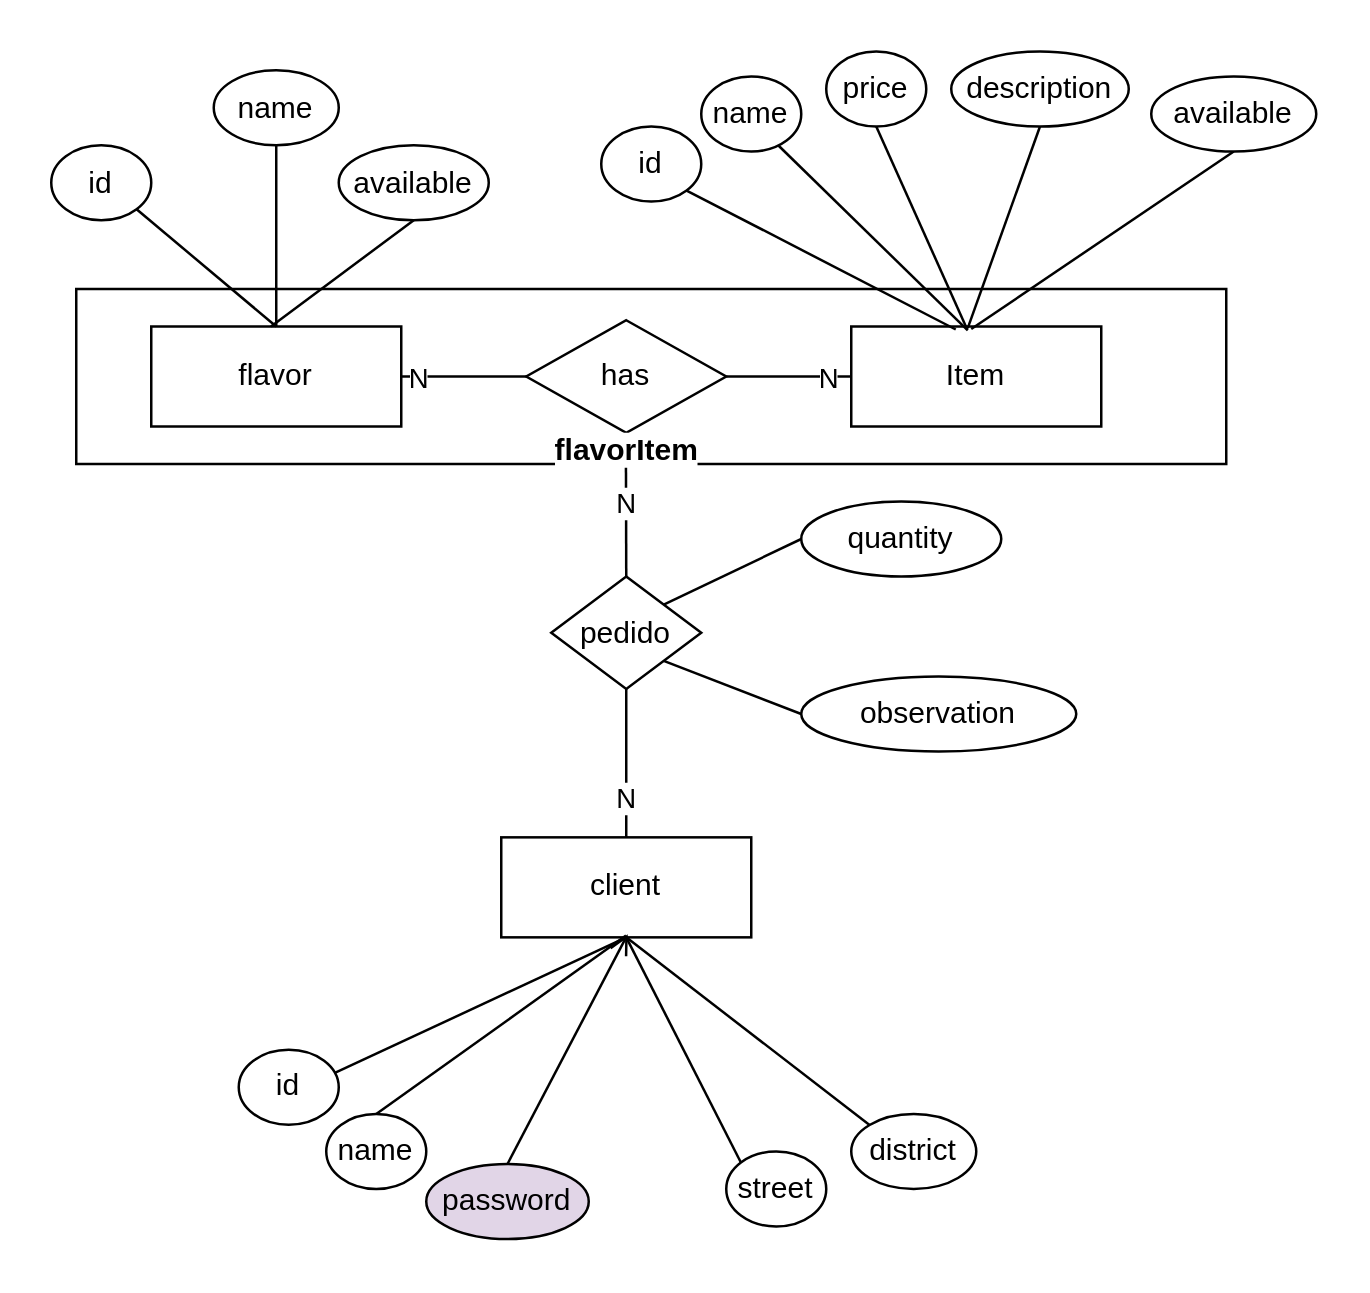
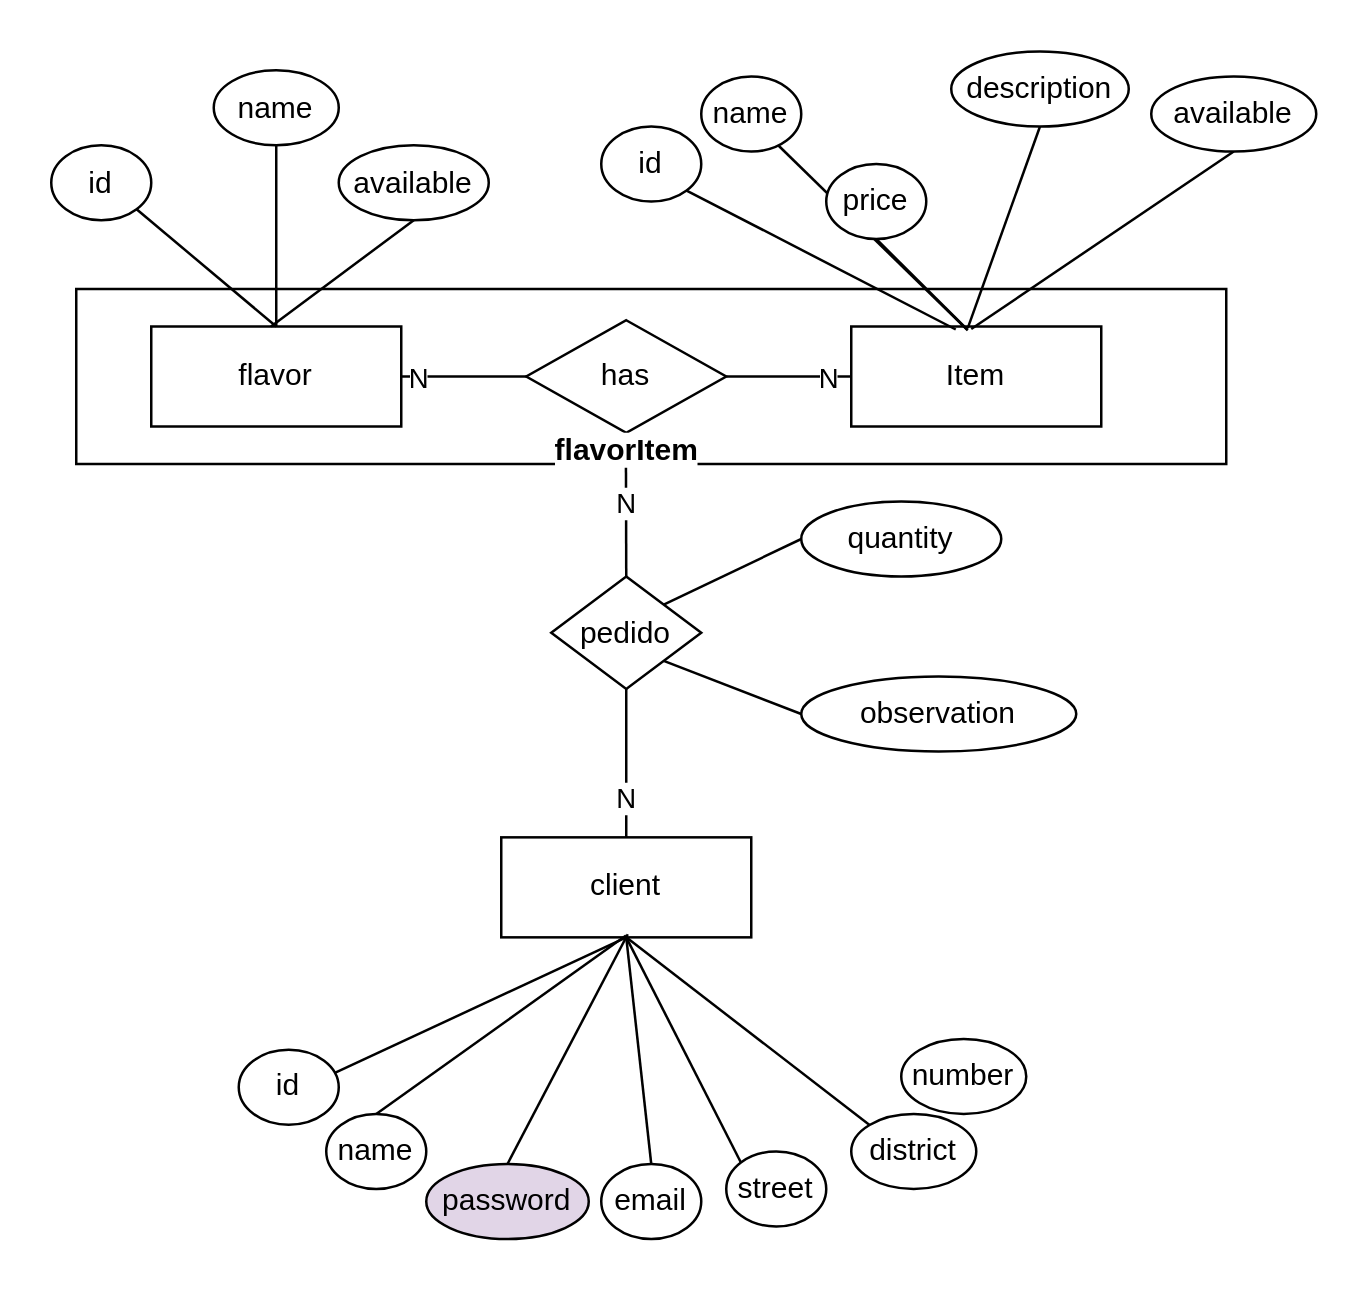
node "price": moved (876, 89) -> (876, 201)
edge "password" -> "client": arrowhead open -> none
edge "client" -- "email": added
node "number": added
node "email": added
